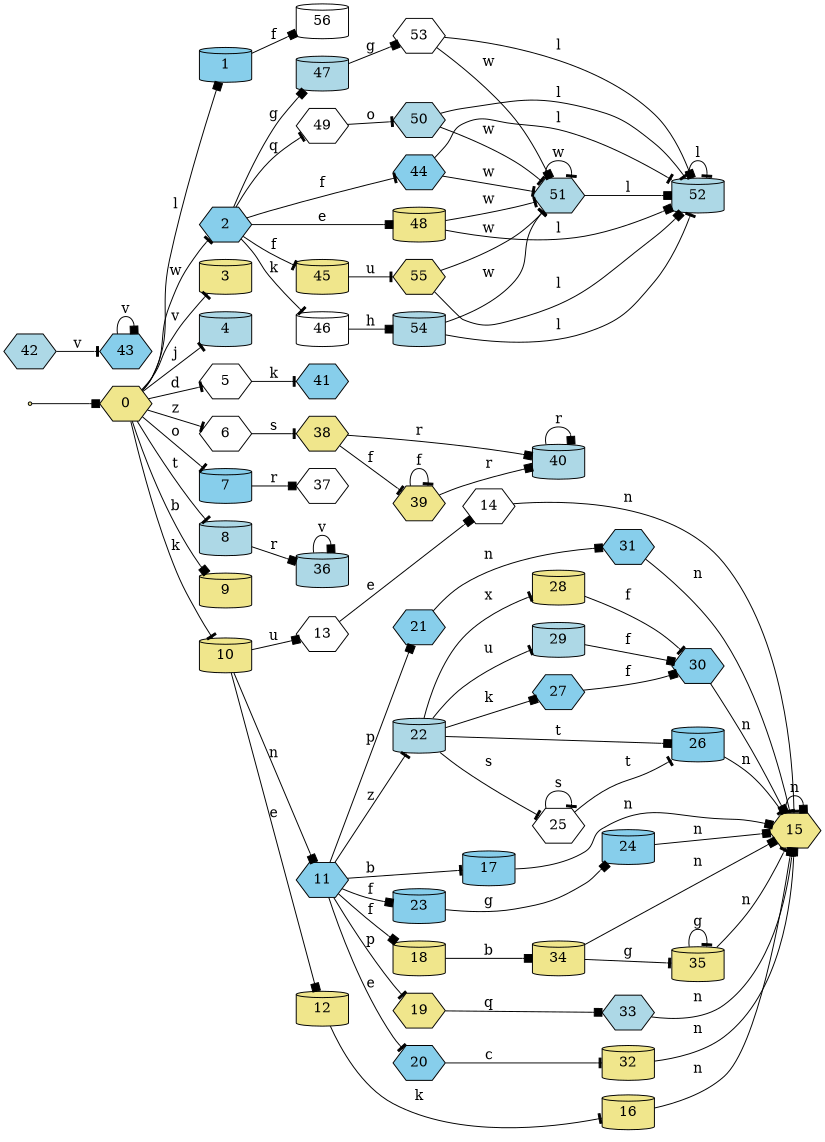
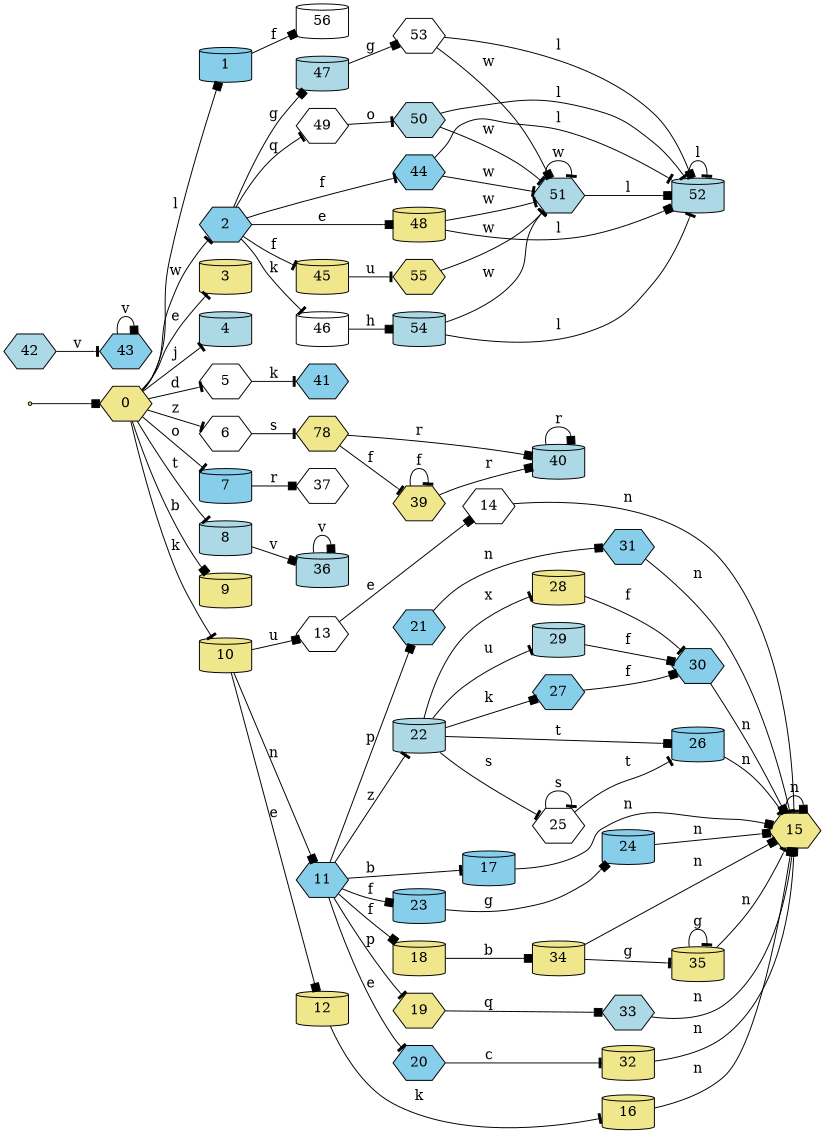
edge "55" -> "52": removed, label "l"
edge "0" -> "3": label "v" -> "e"
node "38": label "38" -> "78"
edge "8" -> "36": label "r" -> "v"
